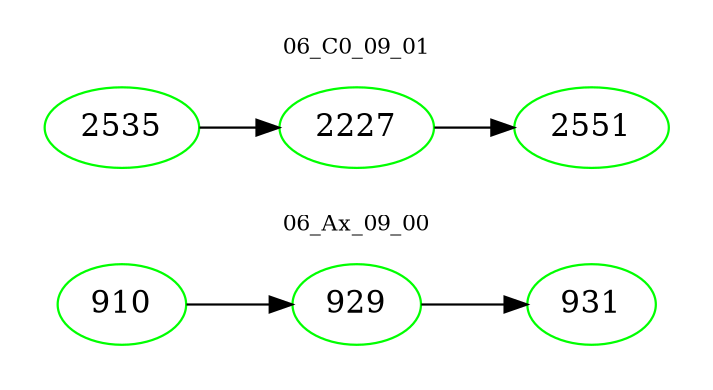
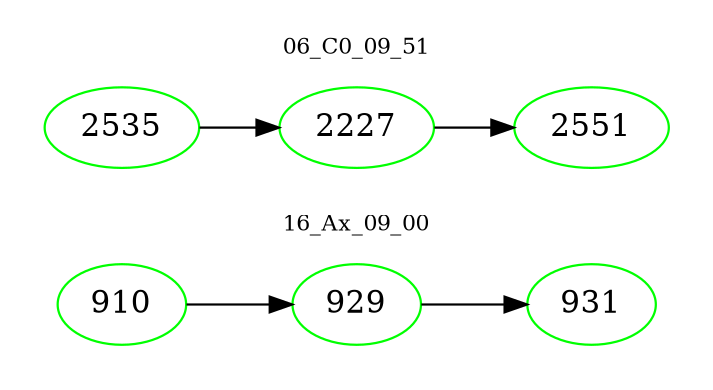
cluster "06_C0_09_01": label "06_C0_09_01" -> "06_C0_09_51"
cluster "06_Ax_09_00": label "06_Ax_09_00" -> "16_Ax_09_00"
